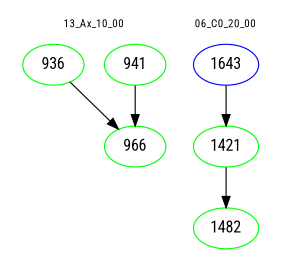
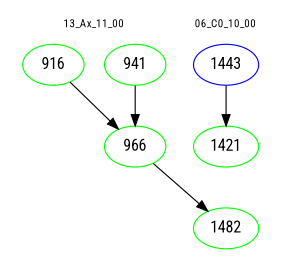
cluster "13_Ax_10_00": label "13_Ax_10_00" -> "13_Ax_11_00"
cluster "06_C0_20_00": label "06_C0_20_00" -> "06_C0_10_00"
node "936": label "936" -> "916"
node "1643": label "1643" -> "1443"
edge "1421" -> "1482": now "966" -> "1482"
